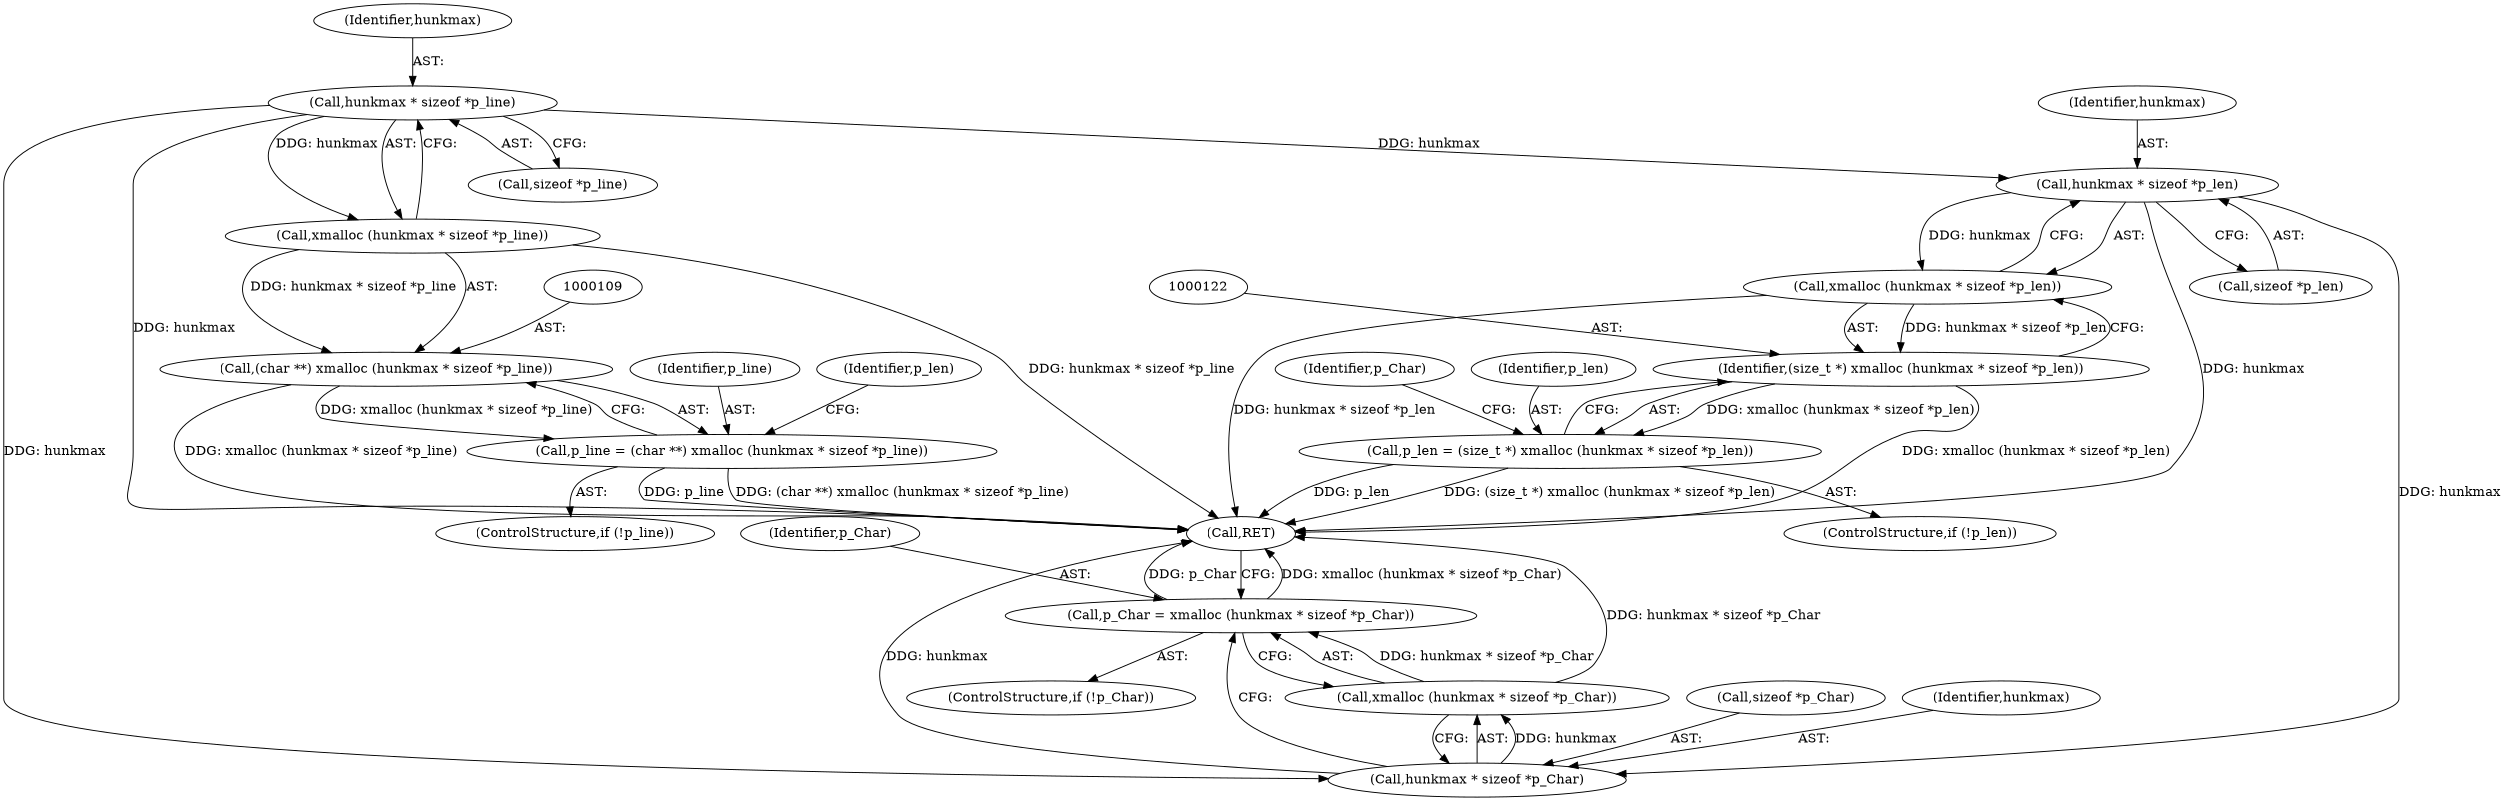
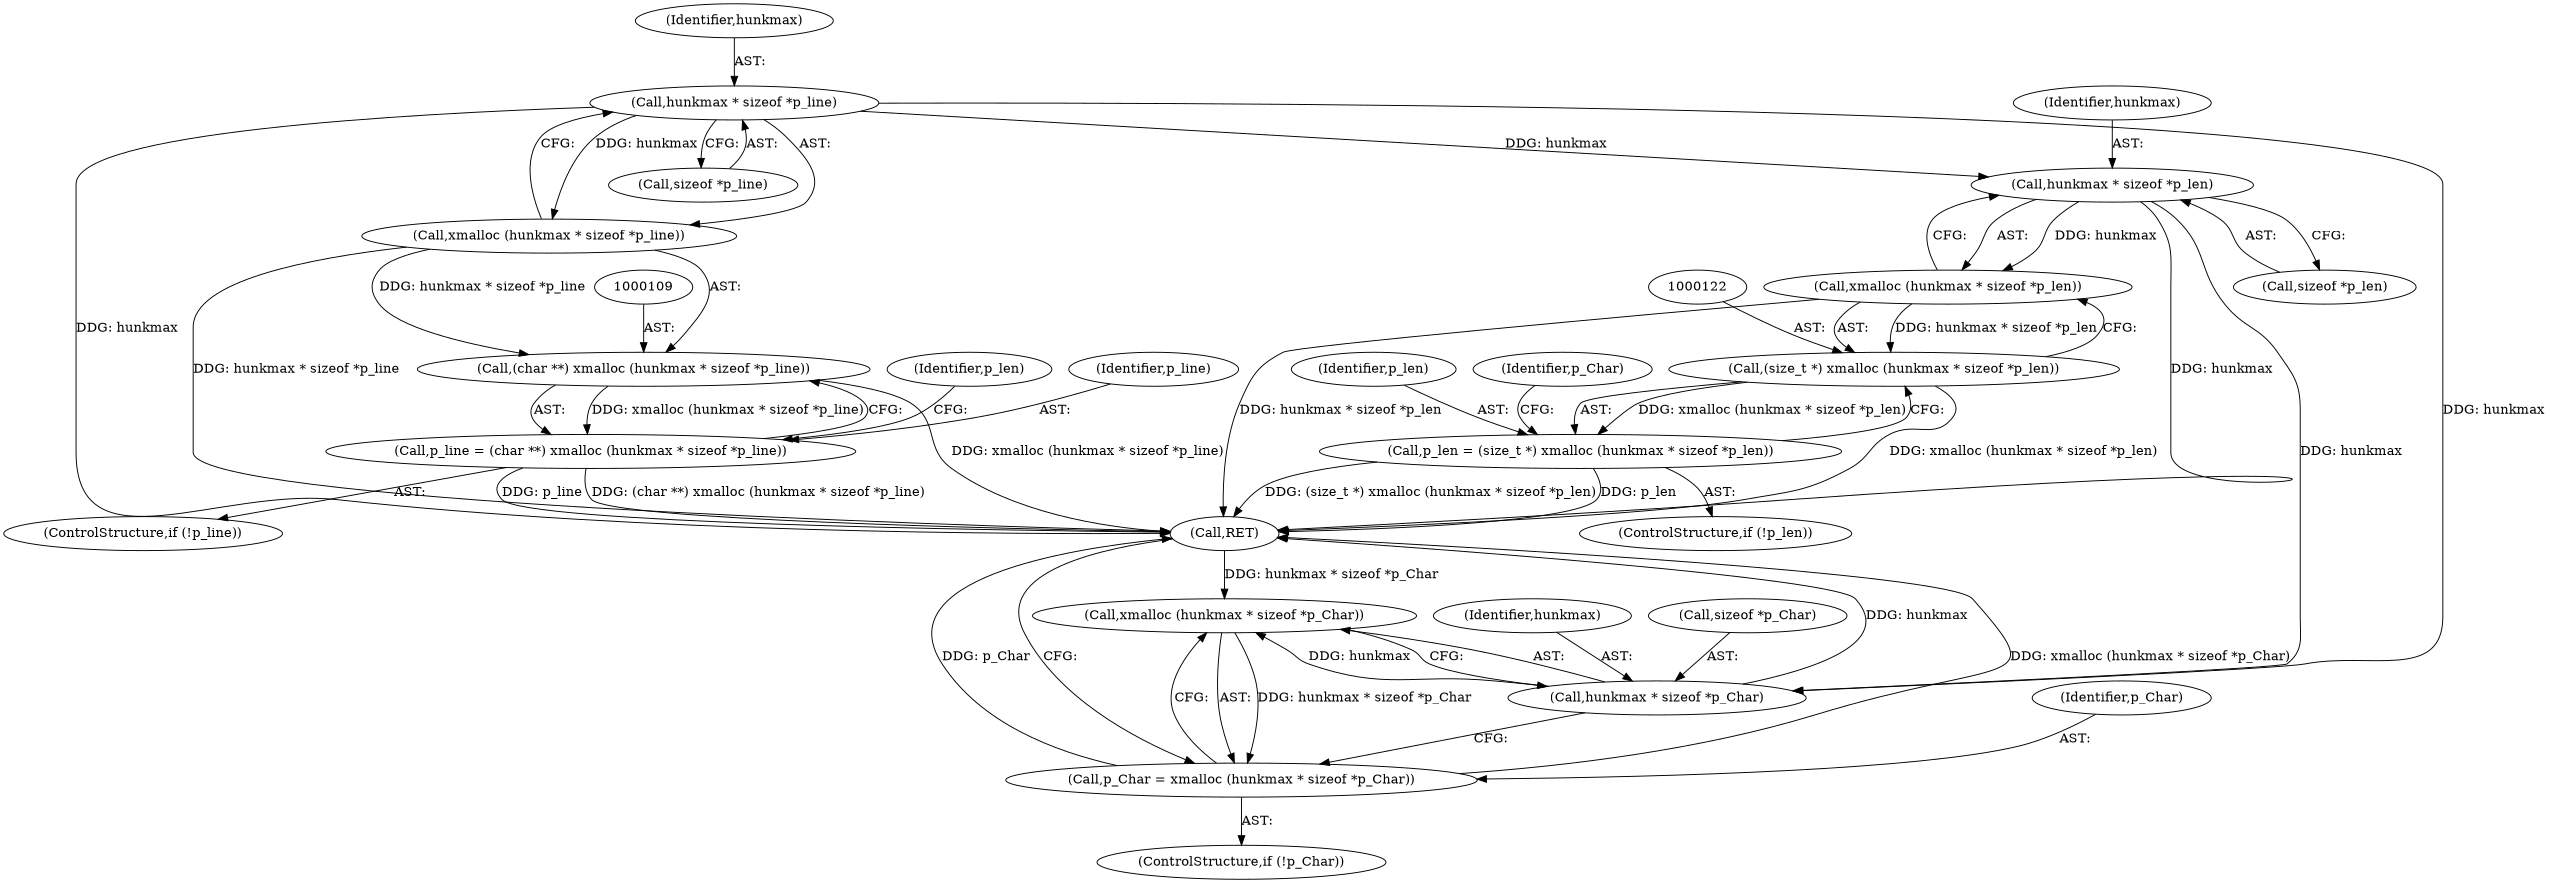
node "(Identifier,(size_t *) xmalloc (hunkmax * sizeof *p_len))": label "(Identifier,(size_t *) xmalloc (hunkmax * sizeof *p_len))" -> "(Call,(size_t *) xmalloc (hunkmax * sizeof *p_len))"
edge "(Call,xmalloc (hunkmax * sizeof *p_Char))" -> "(Call,RET)": reversed
